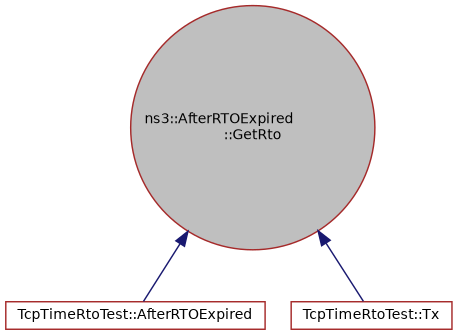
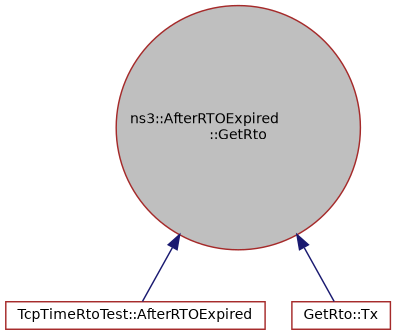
node "TcpTimeRtoTest::Tx": label "TcpTimeRtoTest::Tx" -> "GetRto::Tx"
